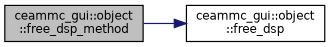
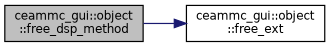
node "ceammc_gui::object ::free_dsp": label "ceammc_gui::object ::free_dsp" -> "ceammc_gui::object ::free_ext"
